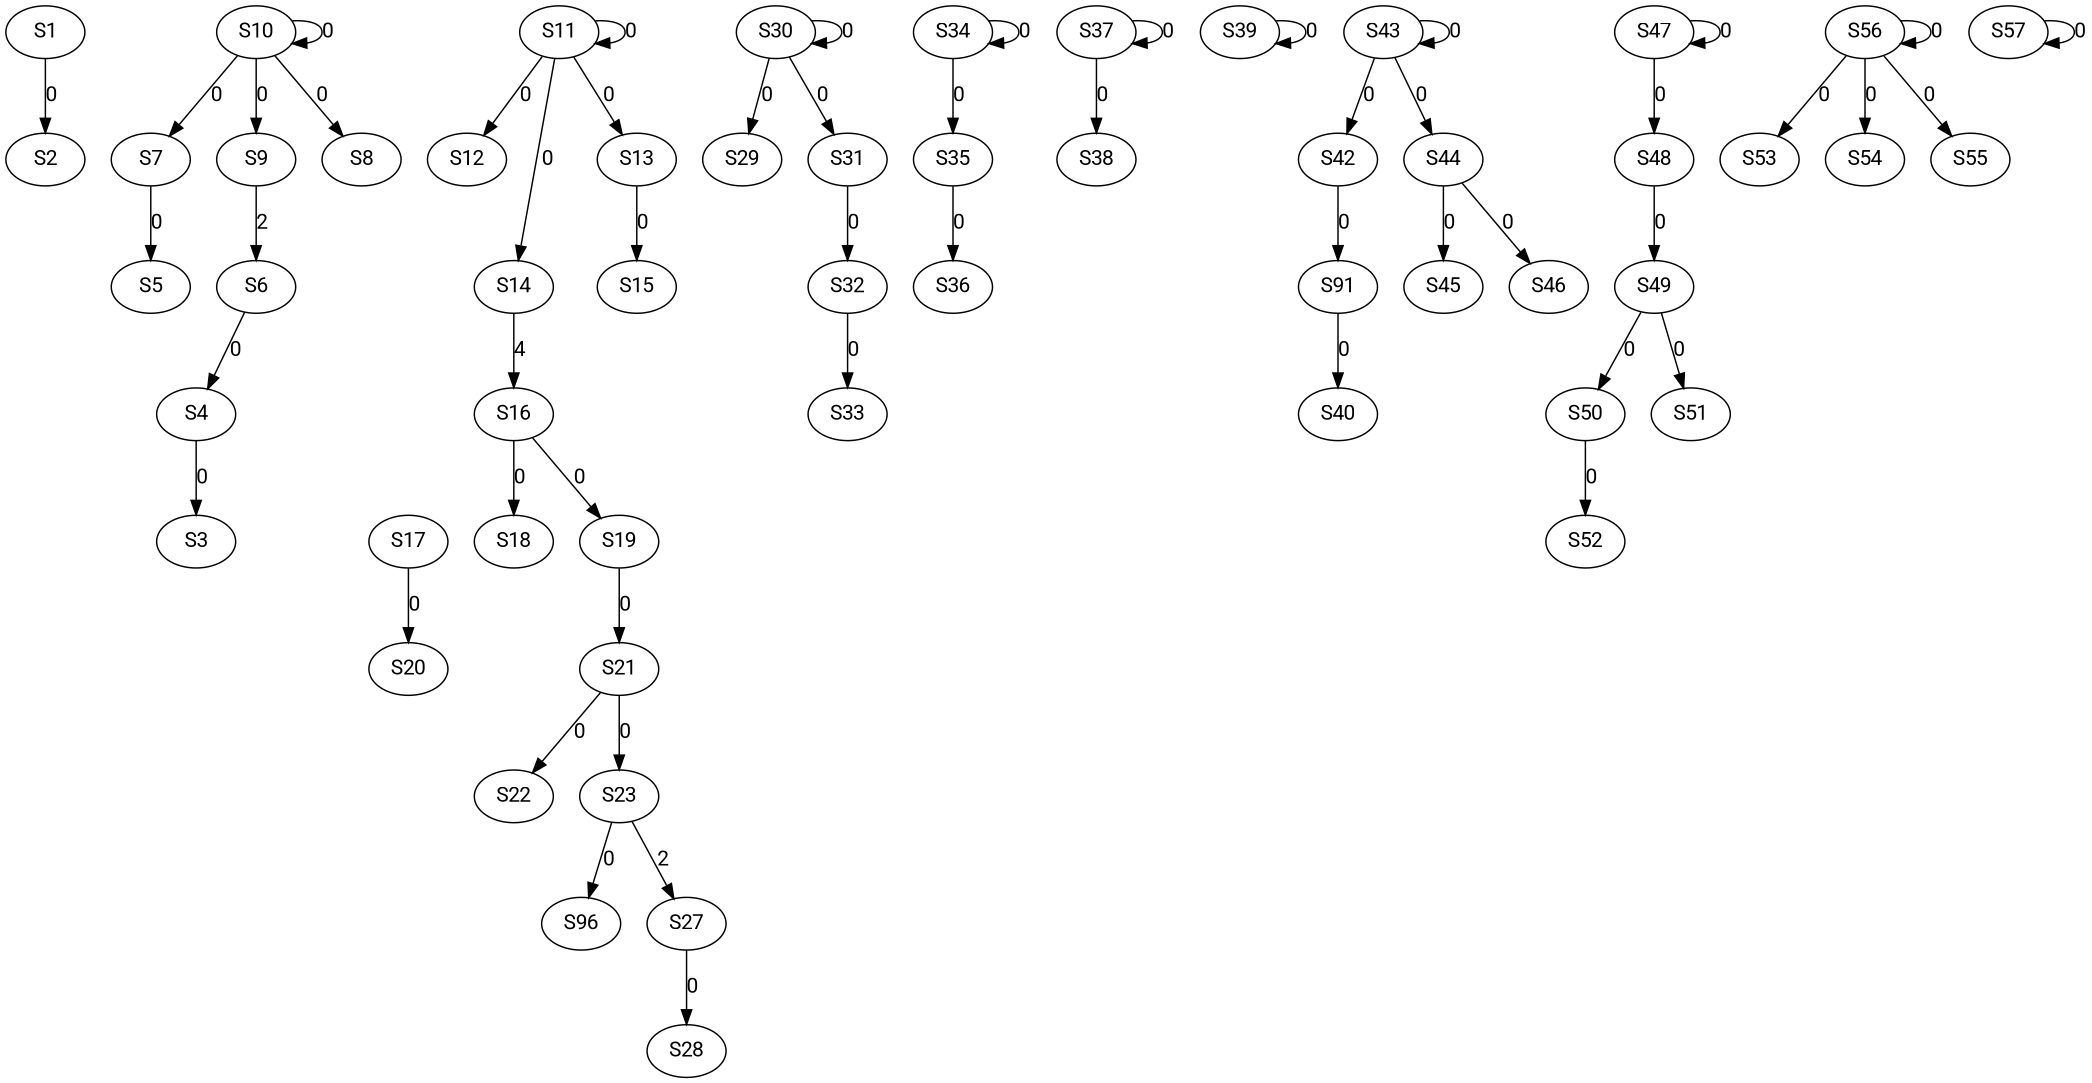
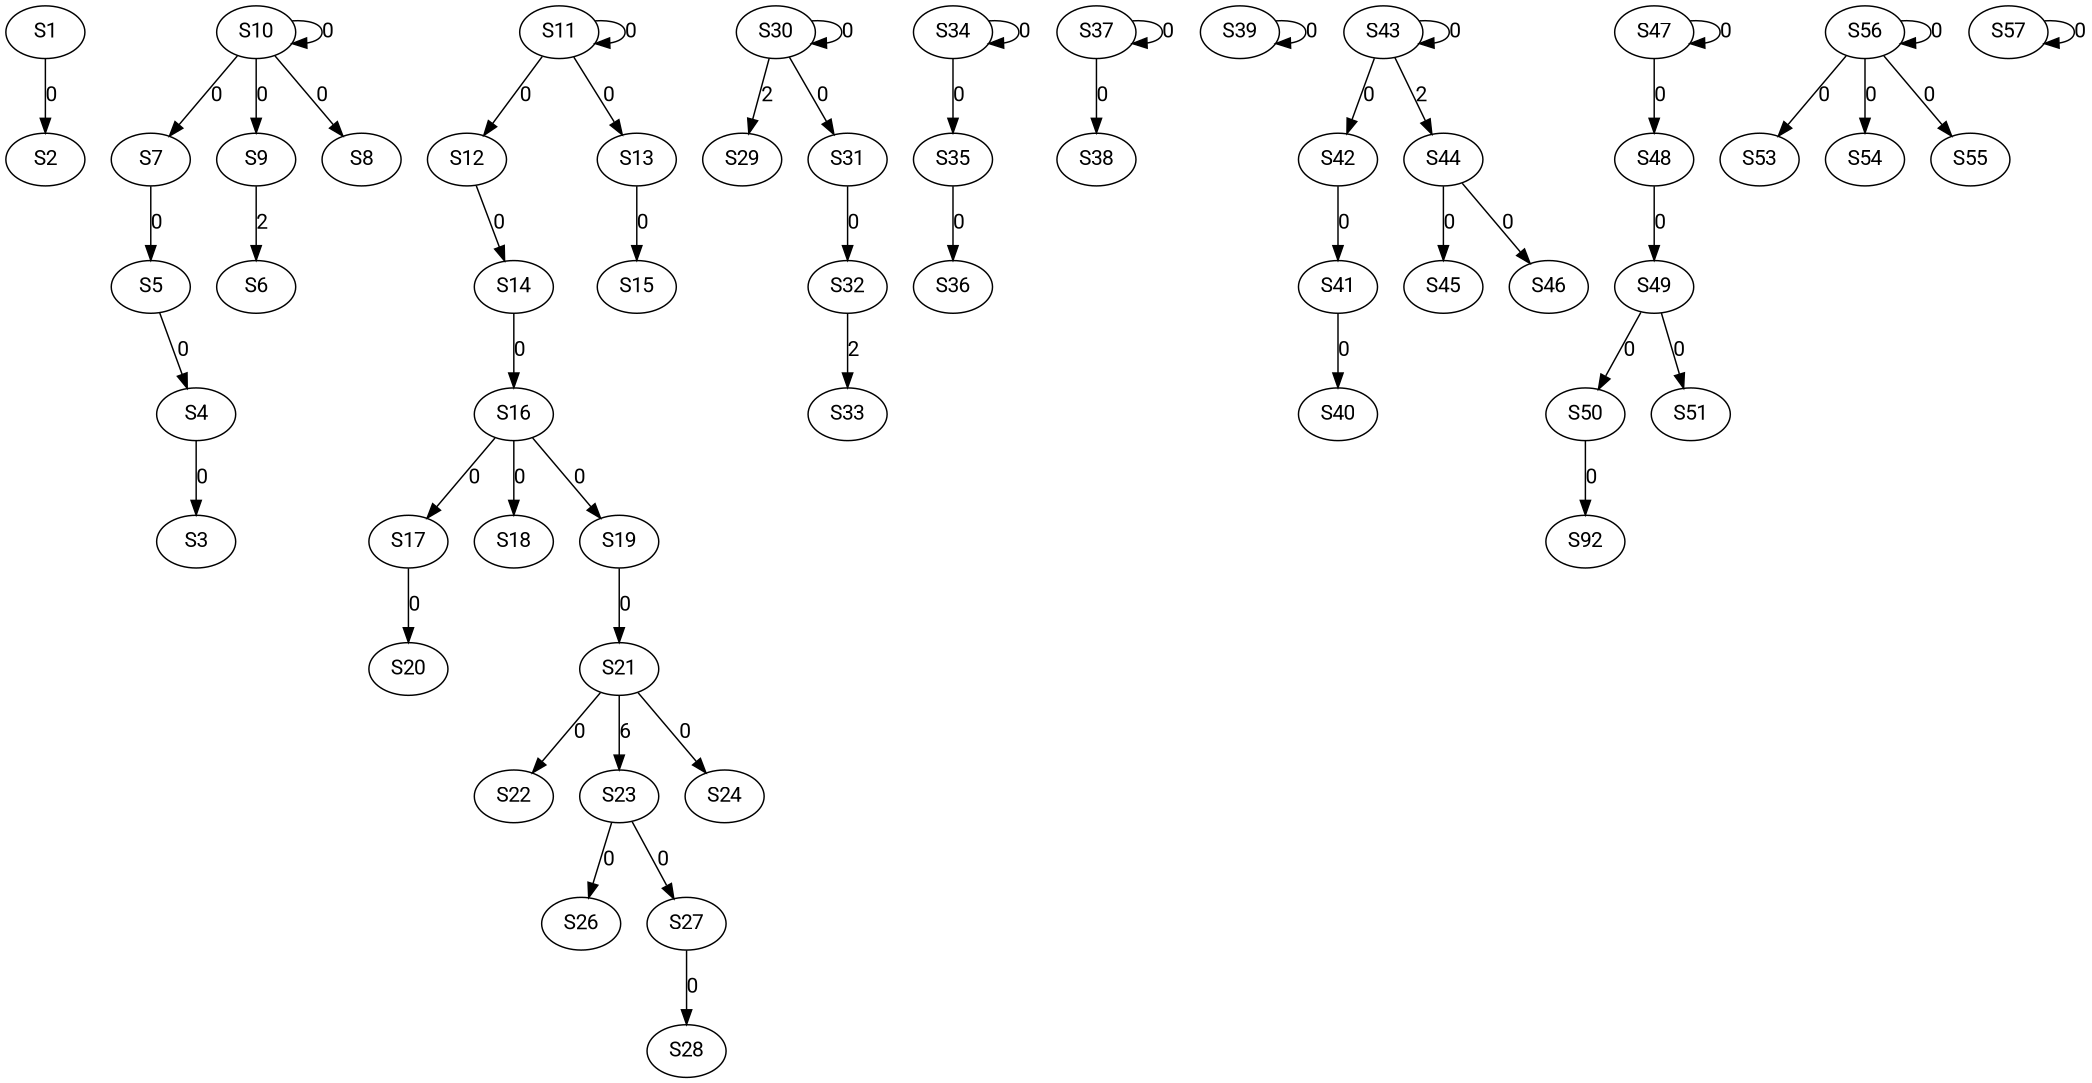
edge "S30" -> "S29": label "0" -> "2"
edge "S43" -> "S44": label "0" -> "2"
edge "S11" -> "S14": now "S12" -> "S14"
node "S91": label "S91" -> "S41"
edge "S6" -> "S4": now "S5" -> "S4"
edge "S14" -> "S16": label "4" -> "0"
edge "S32" -> "S33": label "0" -> "2"
edge "S16" -> "S17": added, label "0"
node "S52": label "S52" -> "S92"
edge "S21" -> "S23": label "0" -> "6"
node "S24": added
edge "S23" -> "S27": label "2" -> "0"
node "S96": label "S96" -> "S26"
